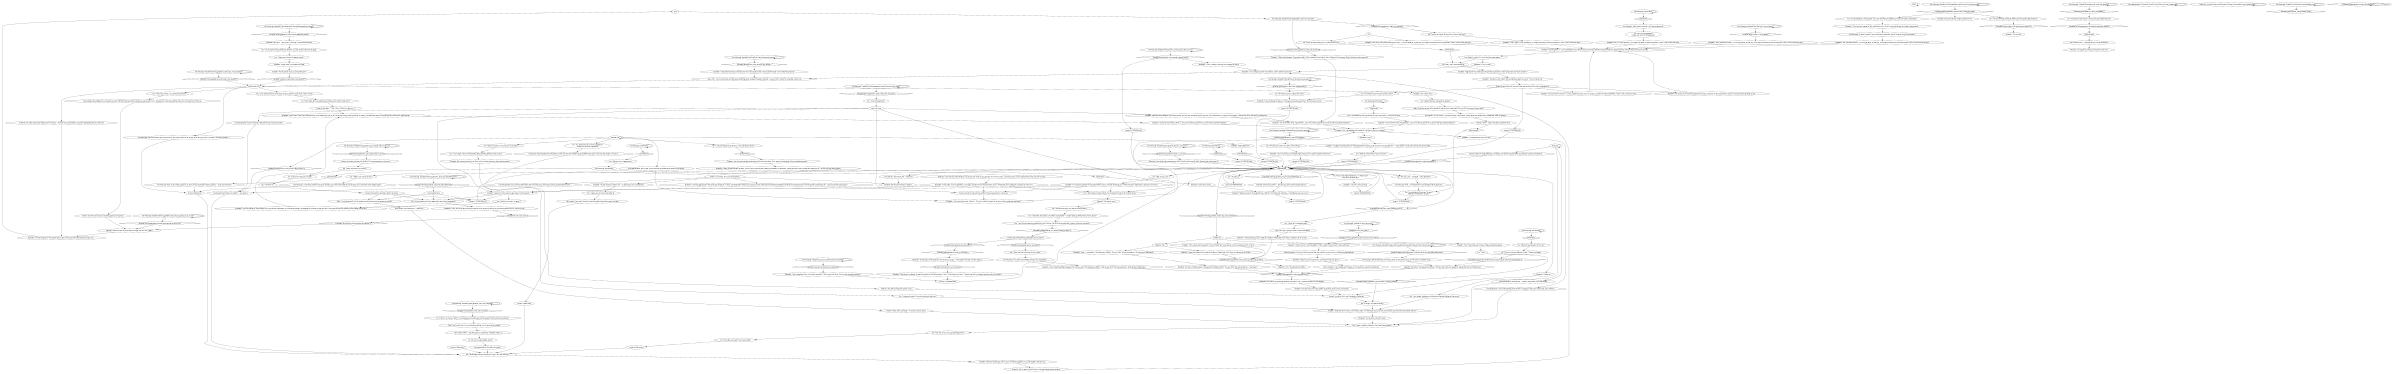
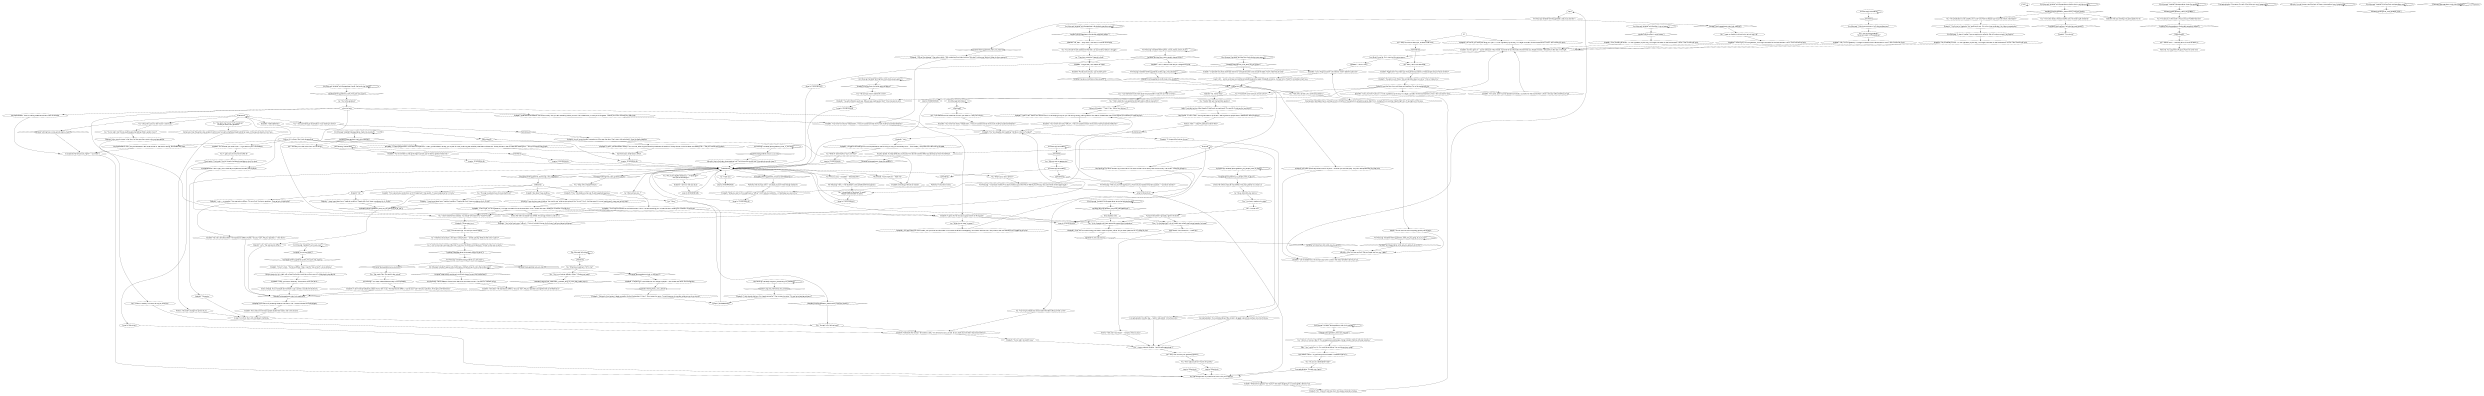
node "Untitled hub (02)": shape ellipse -> diamond
node "Esprit de Corps: Dirty tactics, officer.": added
node "FIXERPREHUB": shape diamond -> ellipse
node "Elizabeth: She doesn't say anything.": added
